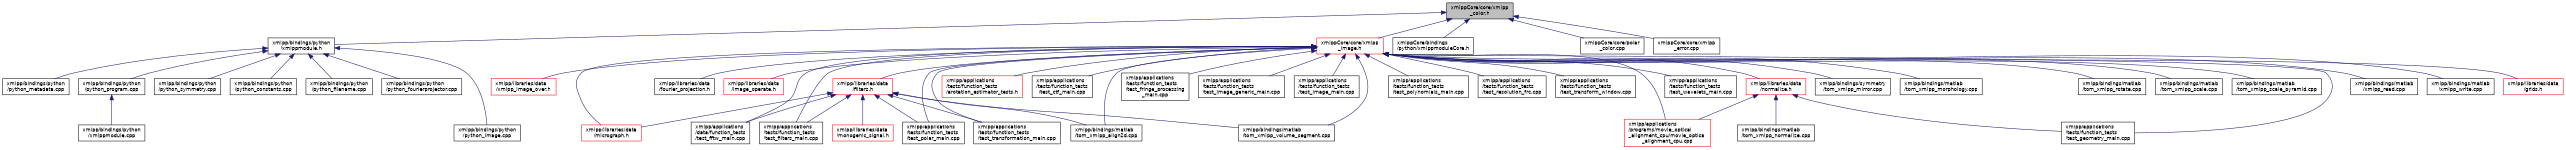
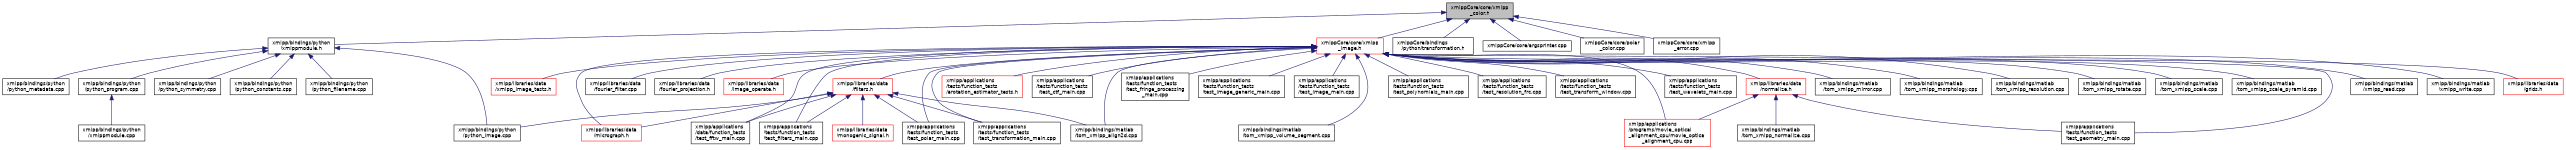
node "xmippCore/bindings /python/xmippmoduleCore.h": label "xmippCore/bindings /python/xmippmoduleCore.h" -> "xmippCore/bindings /python/transformation.h"
node "xmippCore/core/argsprinter.cpp": added
node "xmipp/bindings/python /python_fourierprojector.cpp": removed
node "xmipp/libraries/data /xmipp_image_over.h": label "xmipp/libraries/data /xmipp_image_over.h" -> "xmipp/libraries/data /xmipp_image_tests.h"
node "xmipp/libraries/data /fourier_filter.cpp": added
node "xmipp/bindings/symmetry /tom_xmipp_mirror.cpp": label "xmipp/bindings/symmetry /tom_xmipp_mirror.cpp" -> "xmipp/bindings/matlab /tom_xmipp_mirror.cpp"
node "xmipp/bindings/matlab /tom_xmipp_resolution.cpp": added
edge "xmipp/bindings/matlab /tom_xmipp_volume_segment.cpp" -> "xmipp/libraries/data /filters.h": now "xmipp/bindings/python /python_image.cpp" -> "xmipp/libraries/data /filters.h"
